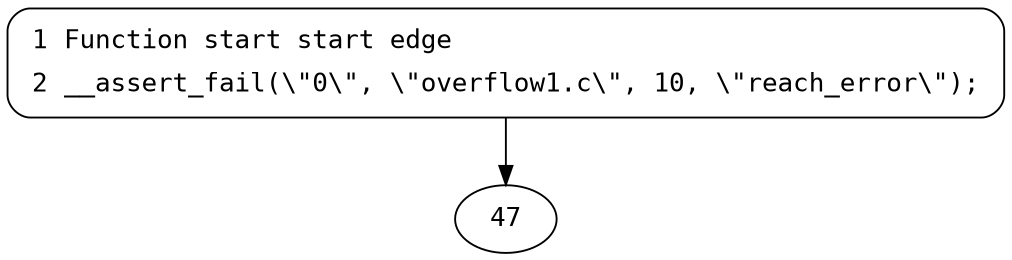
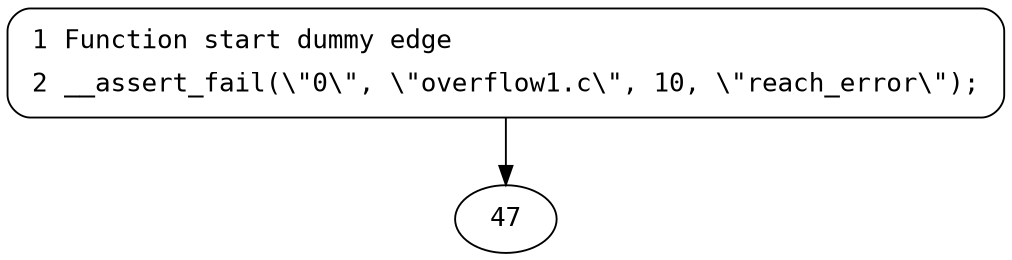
node "1": text "Function start start edge" -> "Function start dummy edge"
